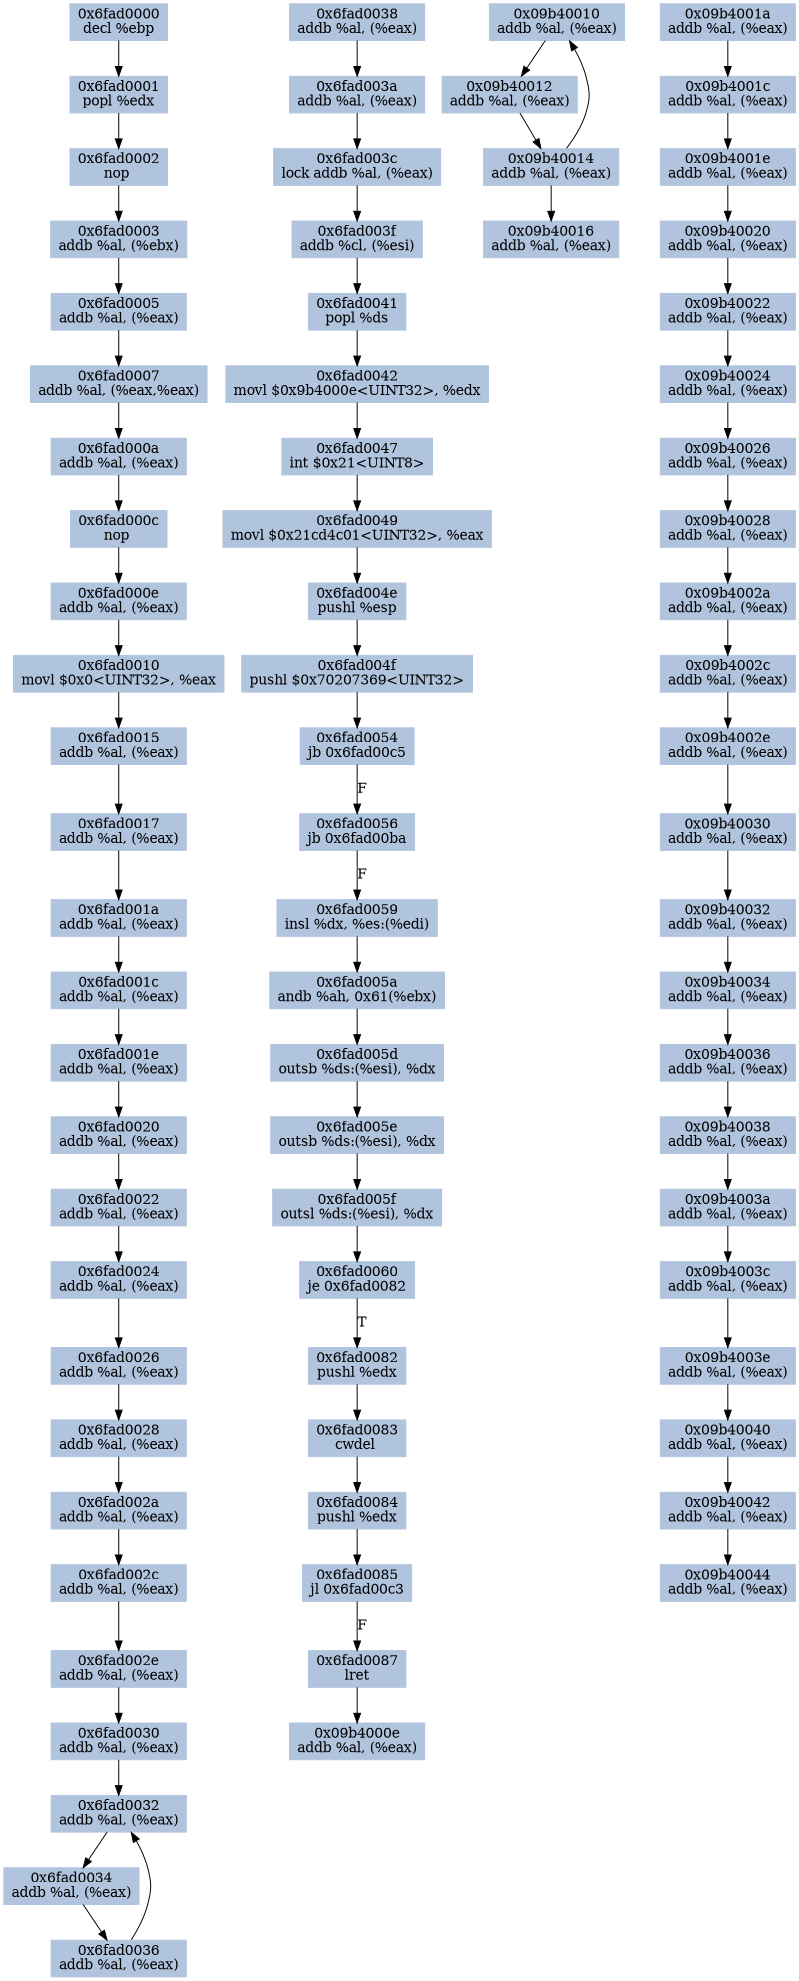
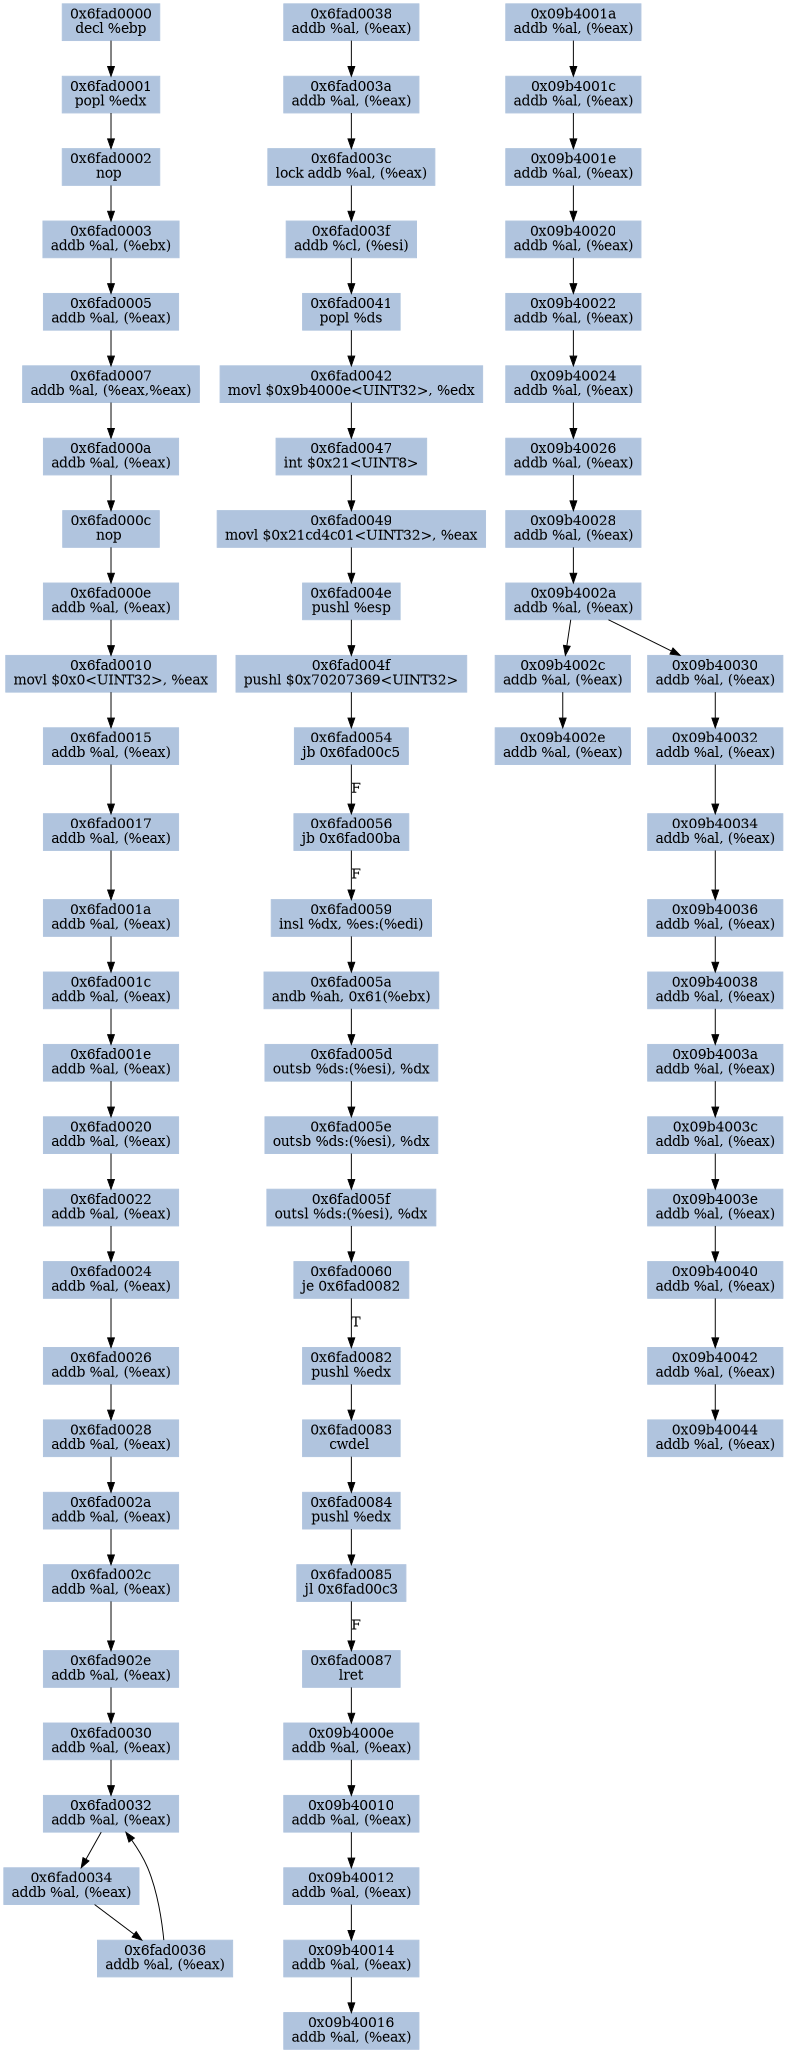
edge "0x09b40014 addb %al, (%eax)" -> "0x09b40010 addb %al, (%eax)": now "0x09b4000e addb %al, (%eax)" -> "0x09b40010 addb %al, (%eax)"
edge "0x09b4002e addb %al, (%eax)" -> "0x09b40030 addb %al, (%eax)": now "0x09b4002a addb %al, (%eax)" -> "0x09b40030 addb %al, (%eax)"
node "0x6fad002e addb %al, (%eax)": label "0x6fad002e addb %al, (%eax)" -> "0x6fad902e addb %al, (%eax)"
